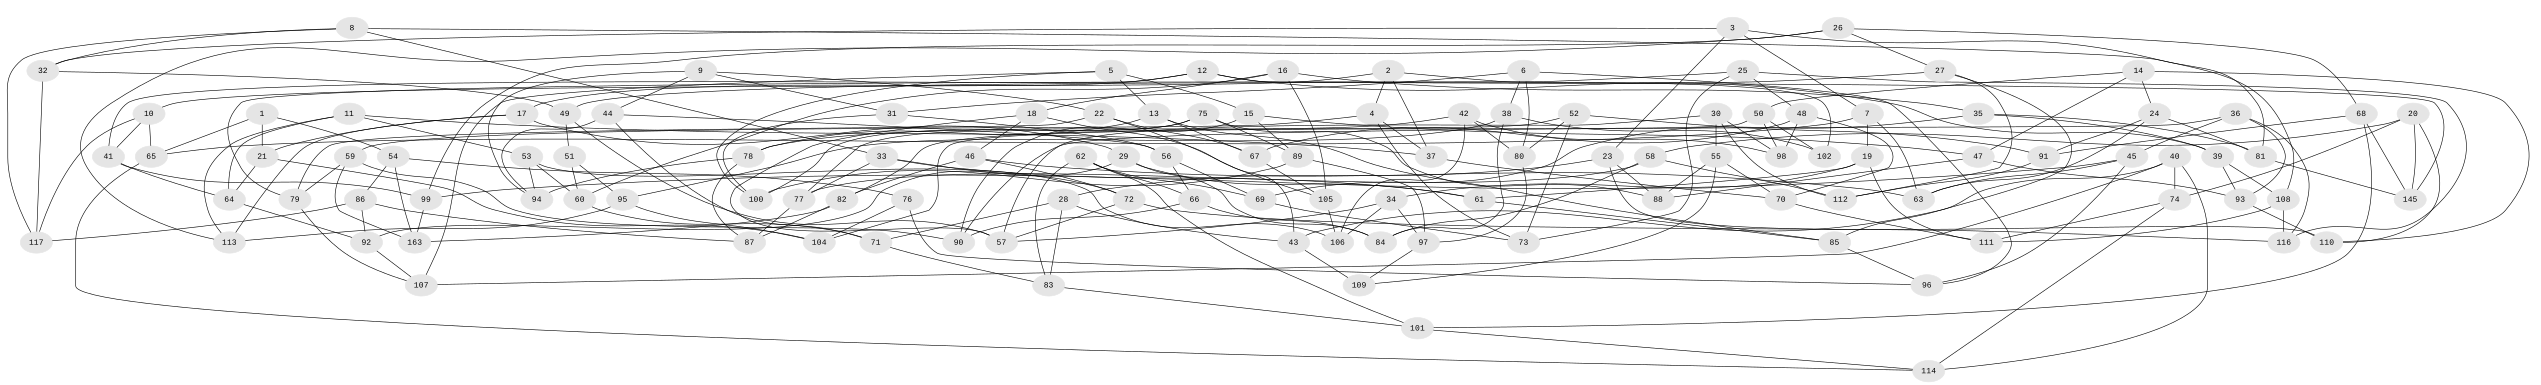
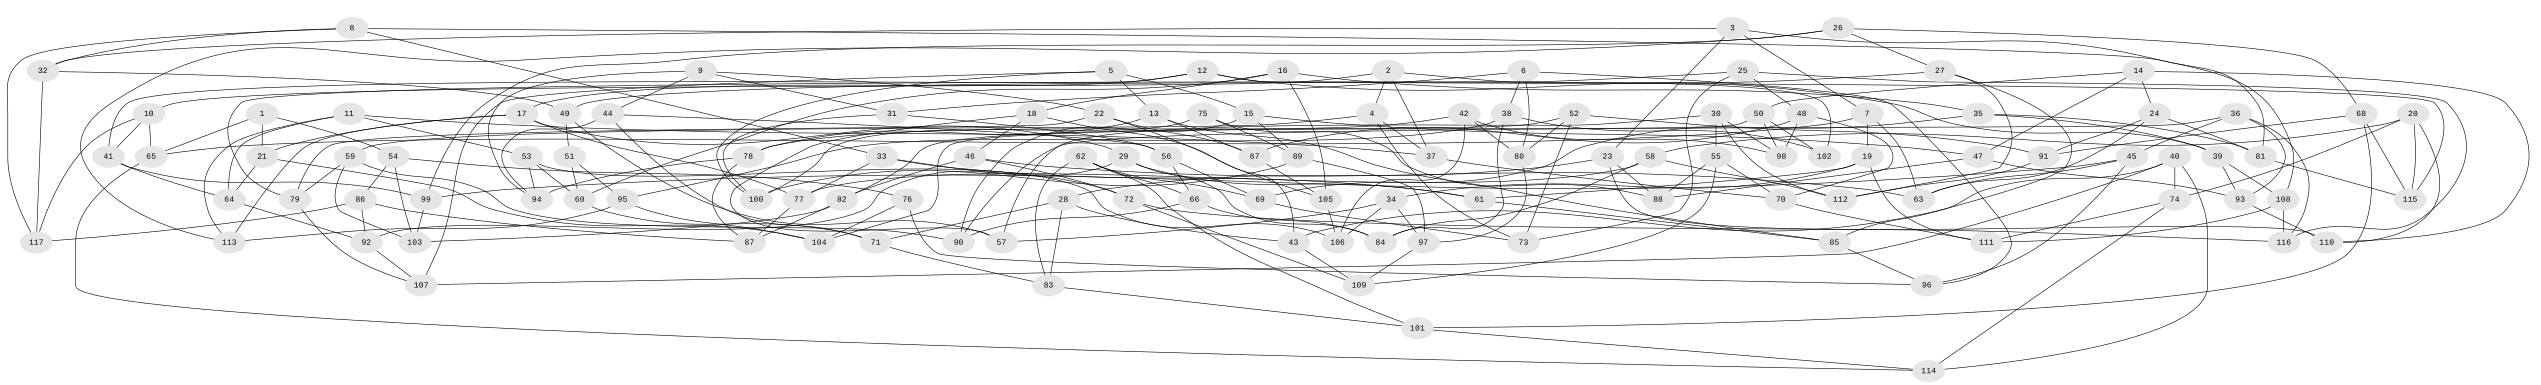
edge "75" -- "77": now "17" -- "77"
node "145": label "145" -> "115"
edge "72" -- "57": now "72" -- "109"
node "163": label "163" -> "103"
